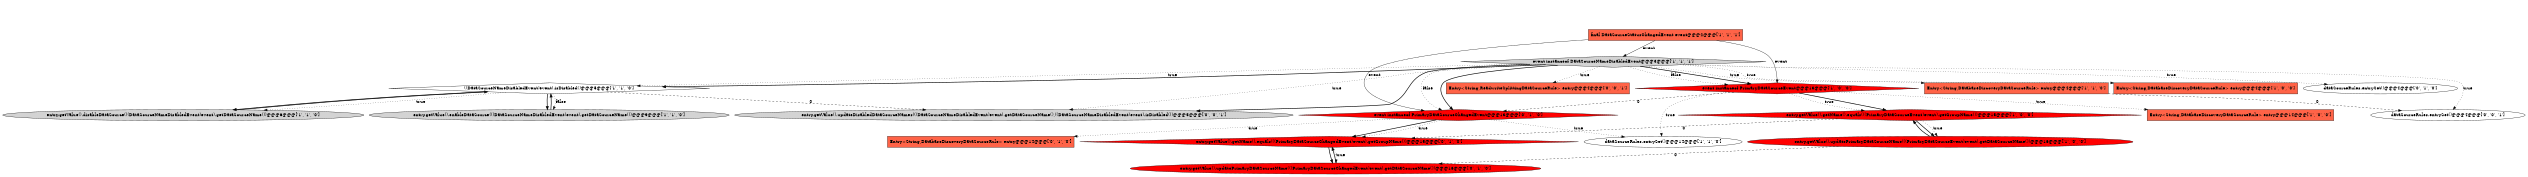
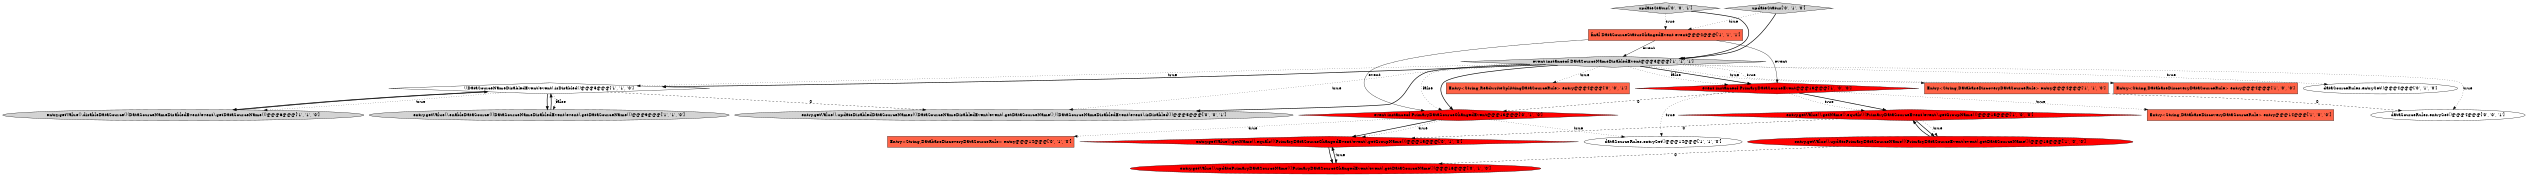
node "updateStatus['0', '0', '1']": added
node "updateStatus['0', '1', '0']": added
